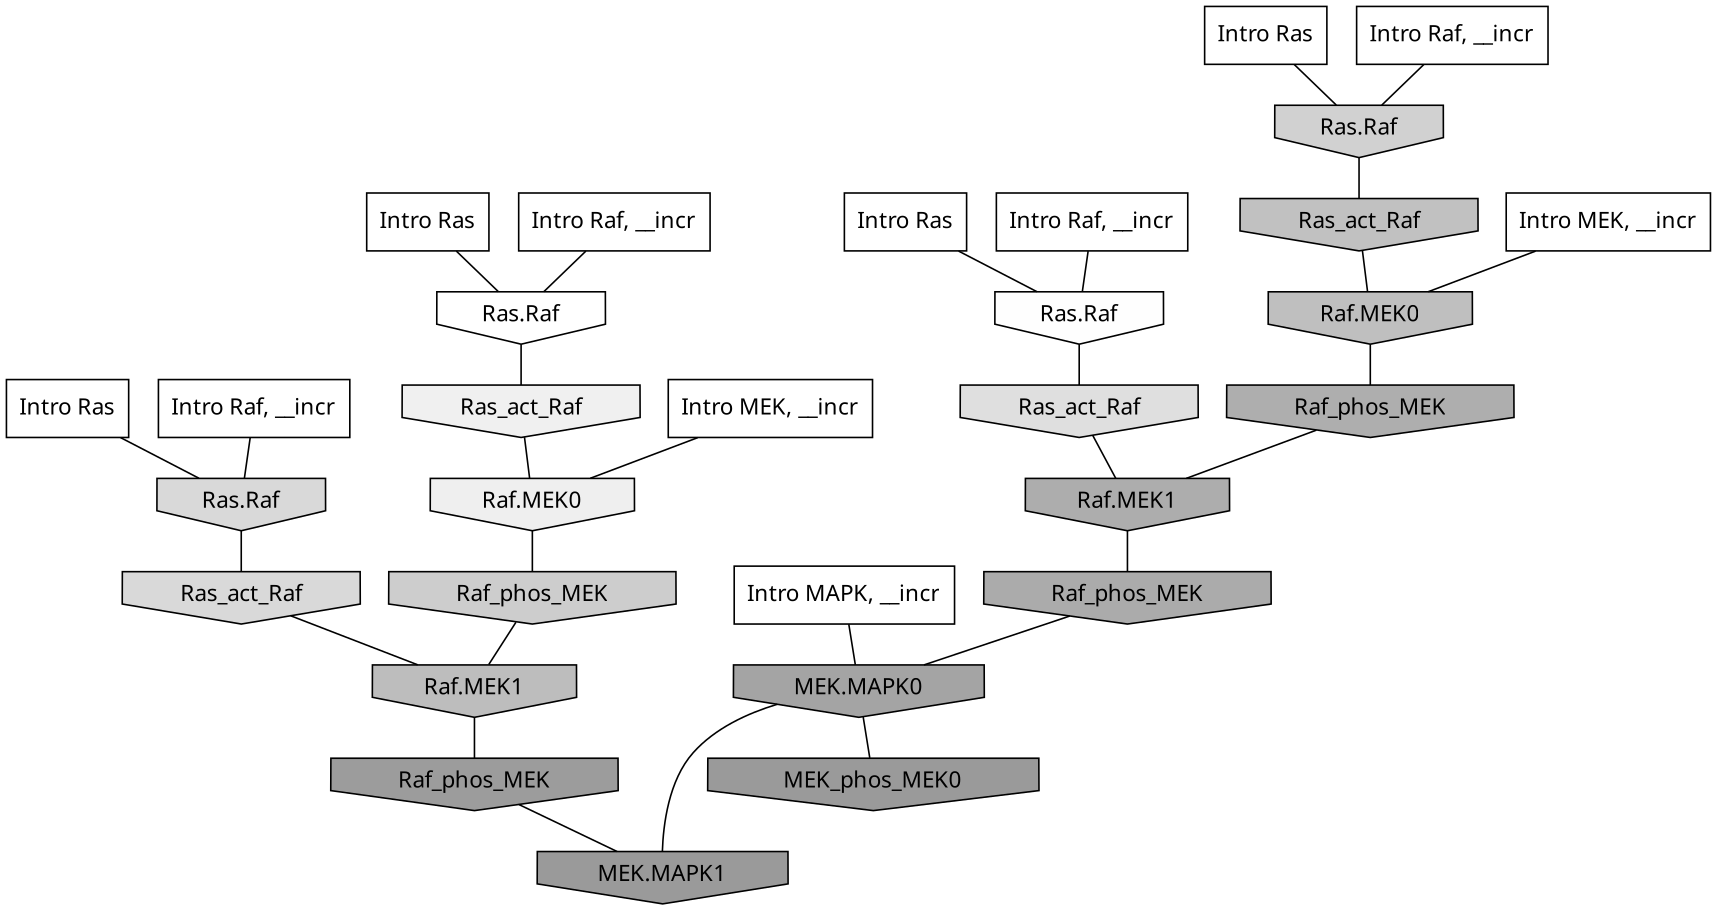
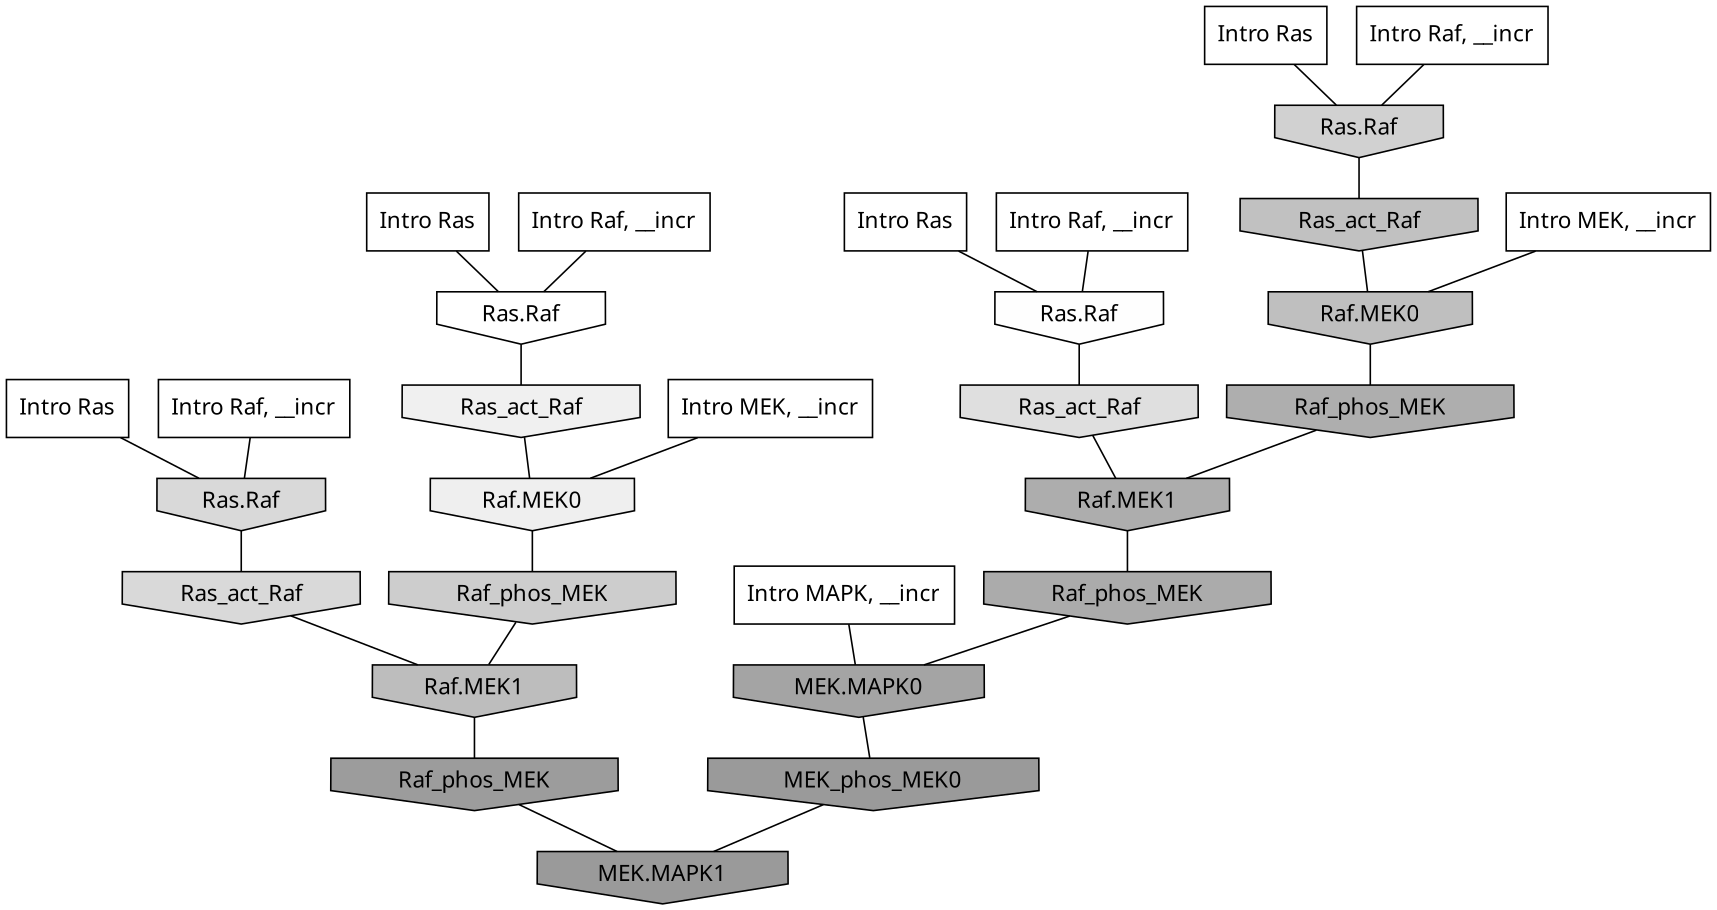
edge "MEK.MAPK0" -- "MEK.MAPK1": now "MEK_phos_MEK0" -- "MEK.MAPK1"
